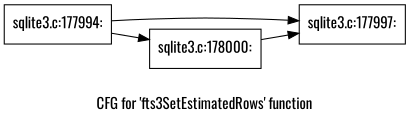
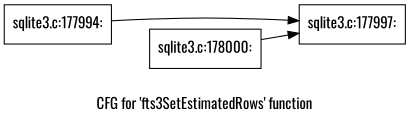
edge "sqlite3.c:177994:" -> "sqlite3.c:178000:": removed
